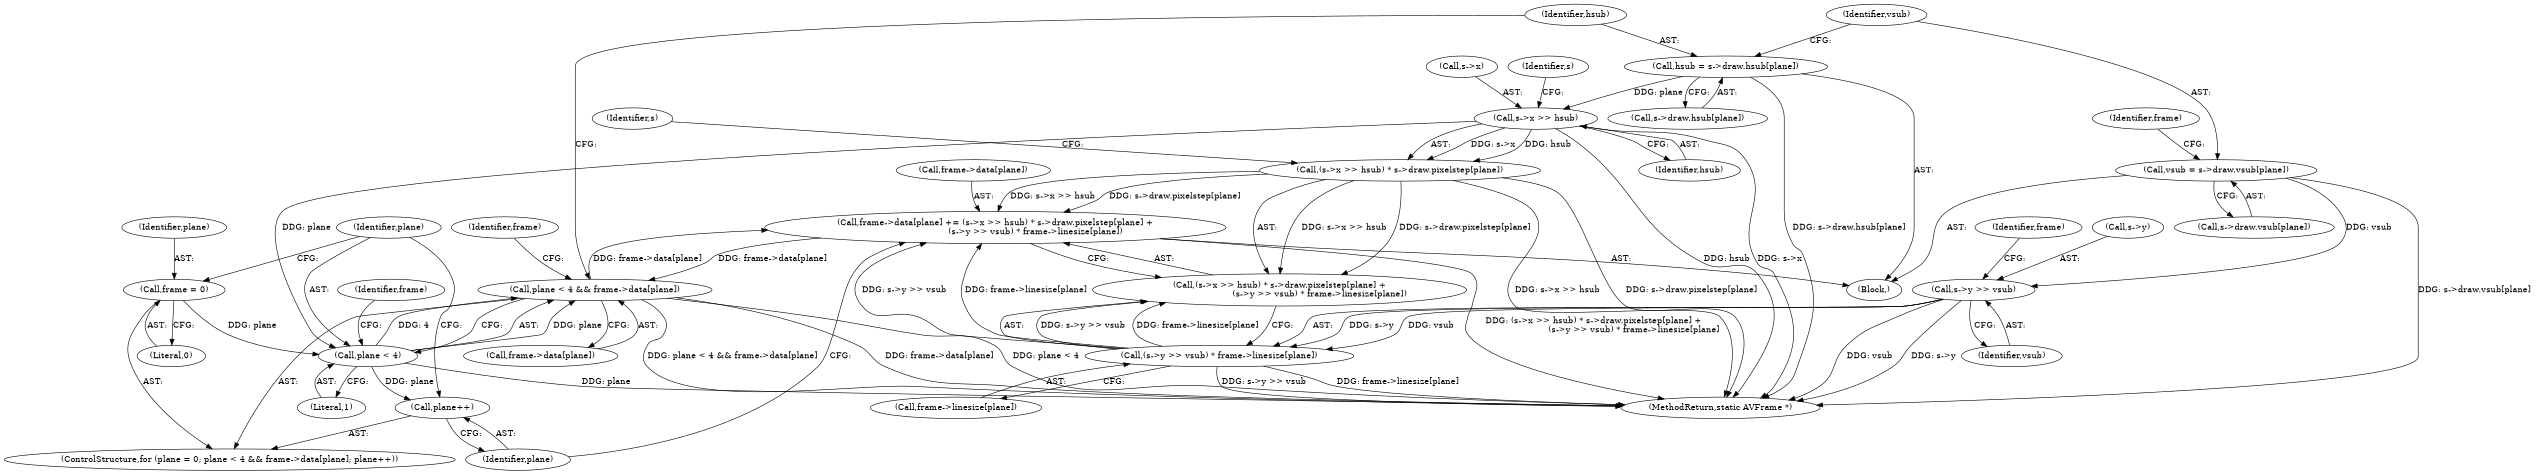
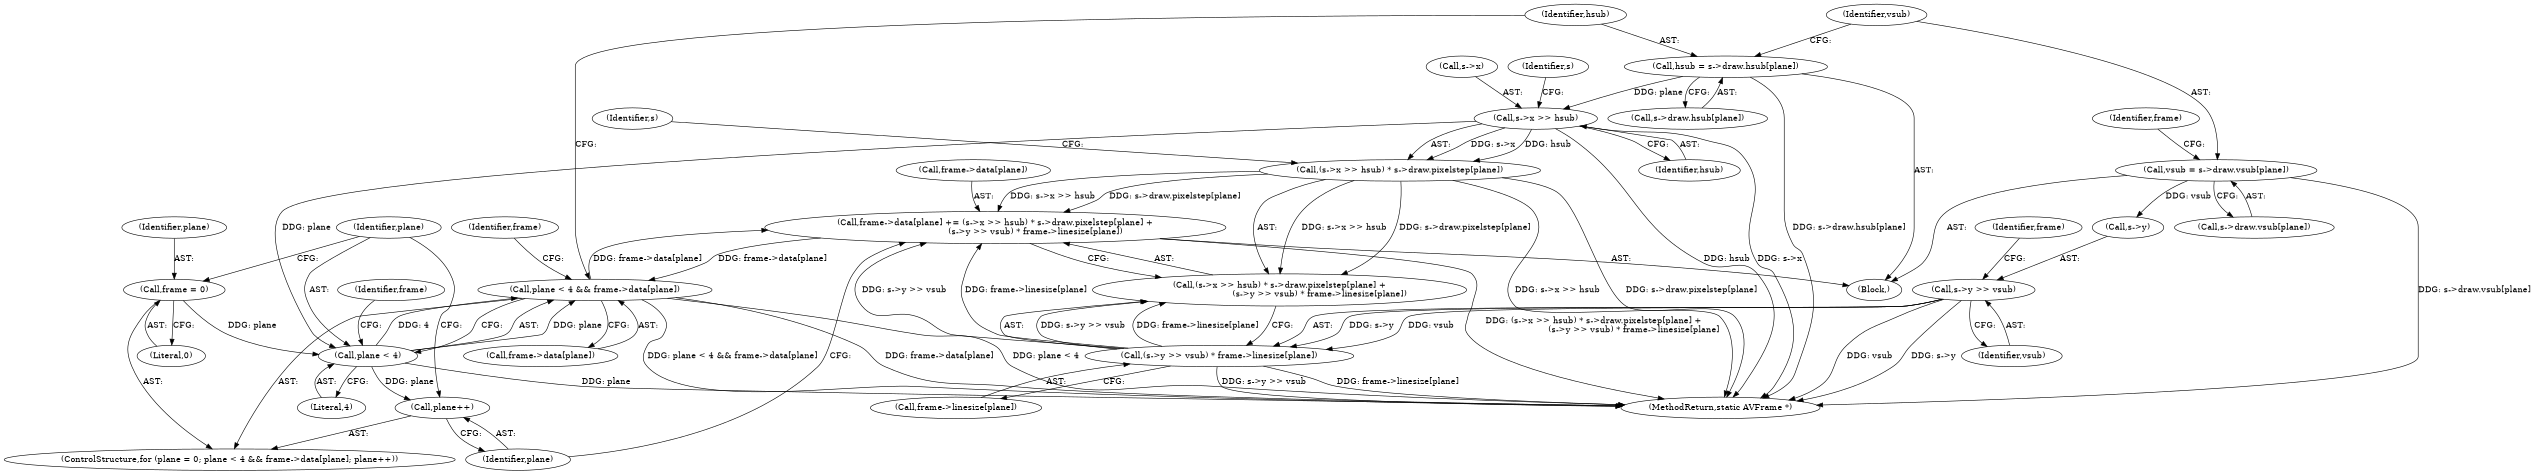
edge "(Call,vsub = s->draw.vsub[plane])" -> "(Call,s->y >> vsub)": now "(Call,vsub = s->draw.vsub[plane])" -> "(Call,s->y)"
node "(Literal,1)": label "(Literal,1)" -> "(Literal,4)"
